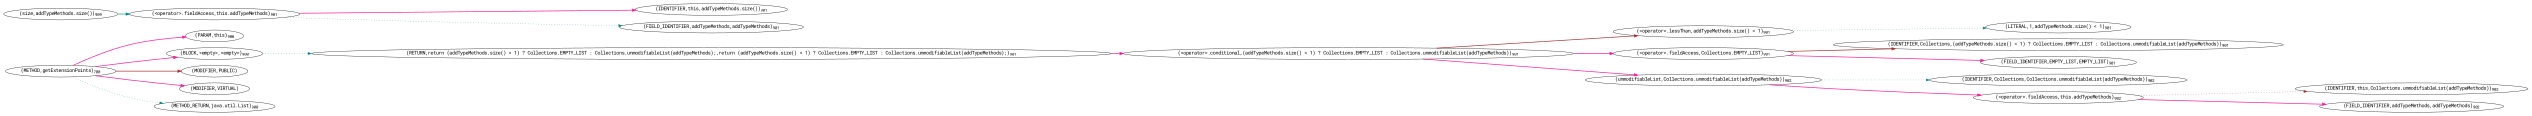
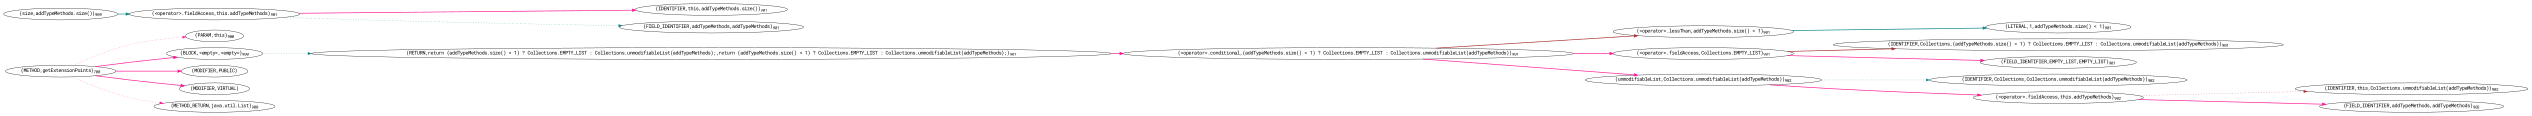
edge "(<operator>.lessThan,addTypeMethods.size() < 1)" -> "(LITERAL,1,addTypeMethods.size() < 1)": style dotted -> bold
edge "(METHOD,getExtensionPoints)" -> "(PARAM,this)": style bold -> dotted
edge "(METHOD,getExtensionPoints)" -> "(MODIFIER,PUBLIC)": color brown -> deeppink
edge "(METHOD,getExtensionPoints)" -> "(METHOD_RETURN,java.util.List)": color teal -> deeppink
